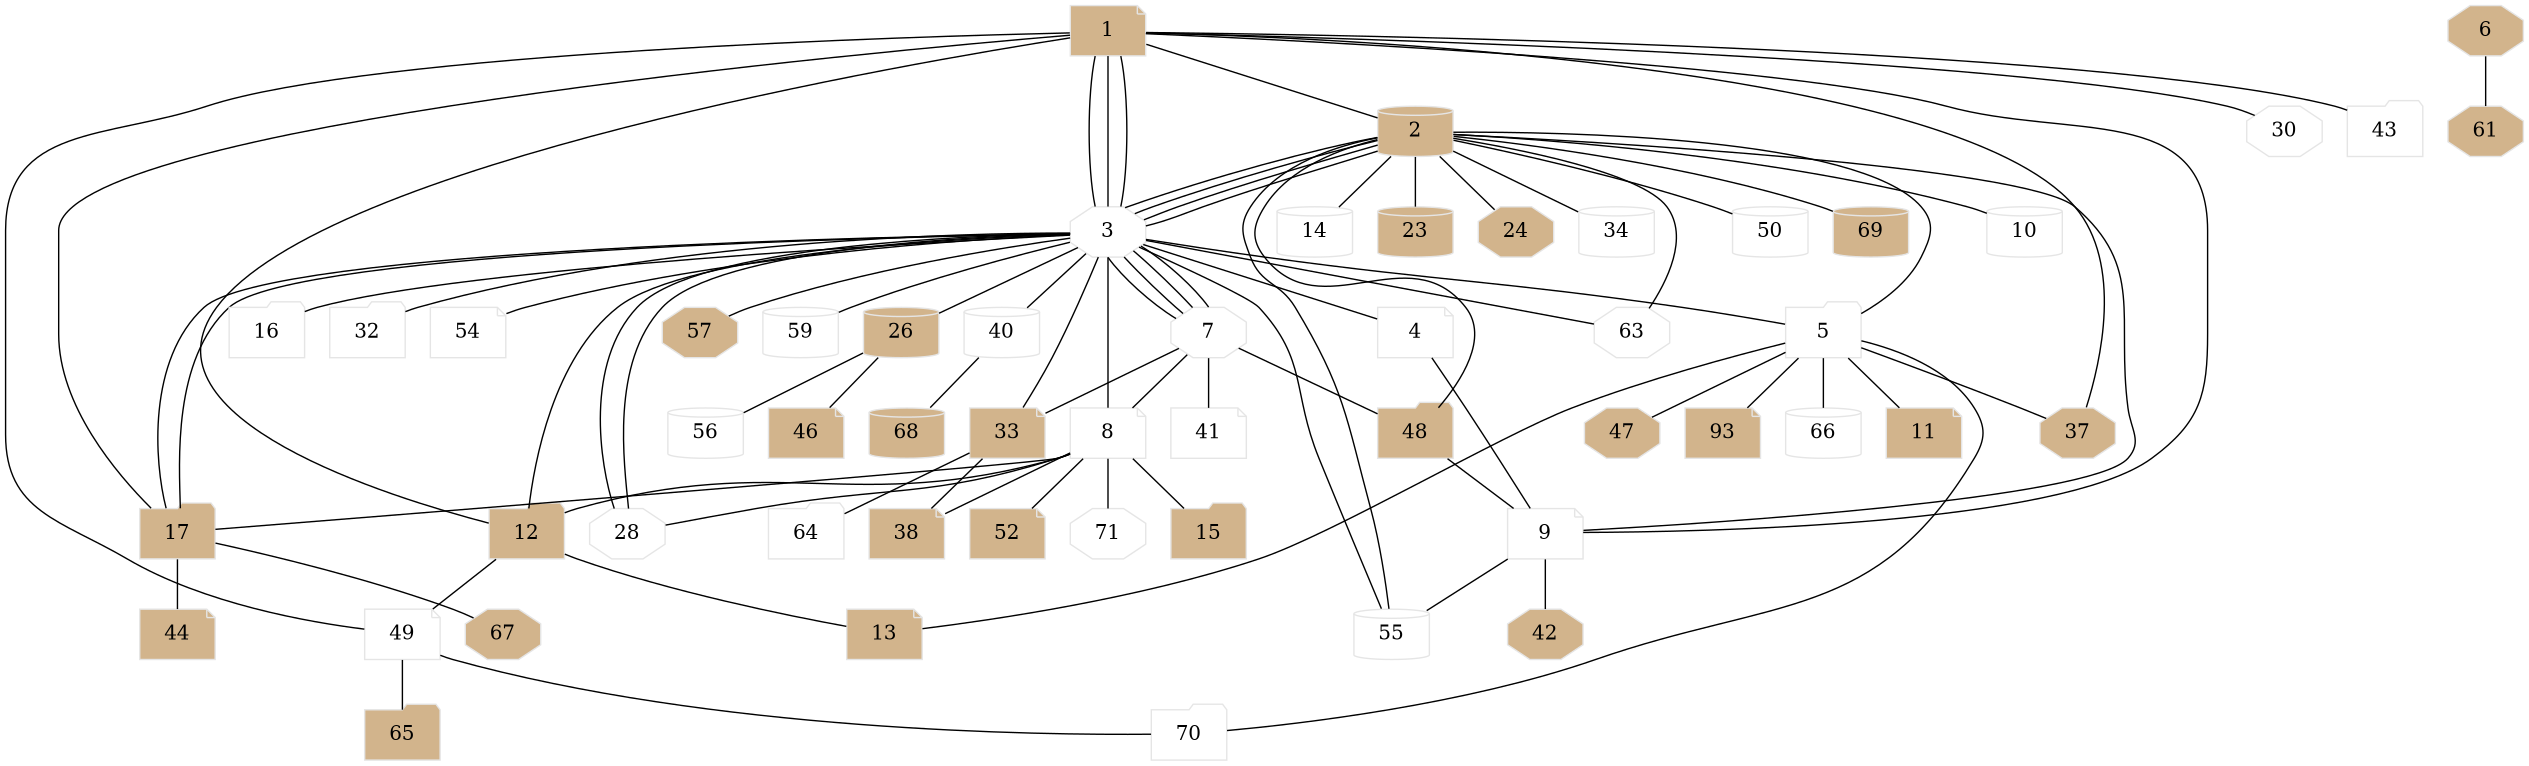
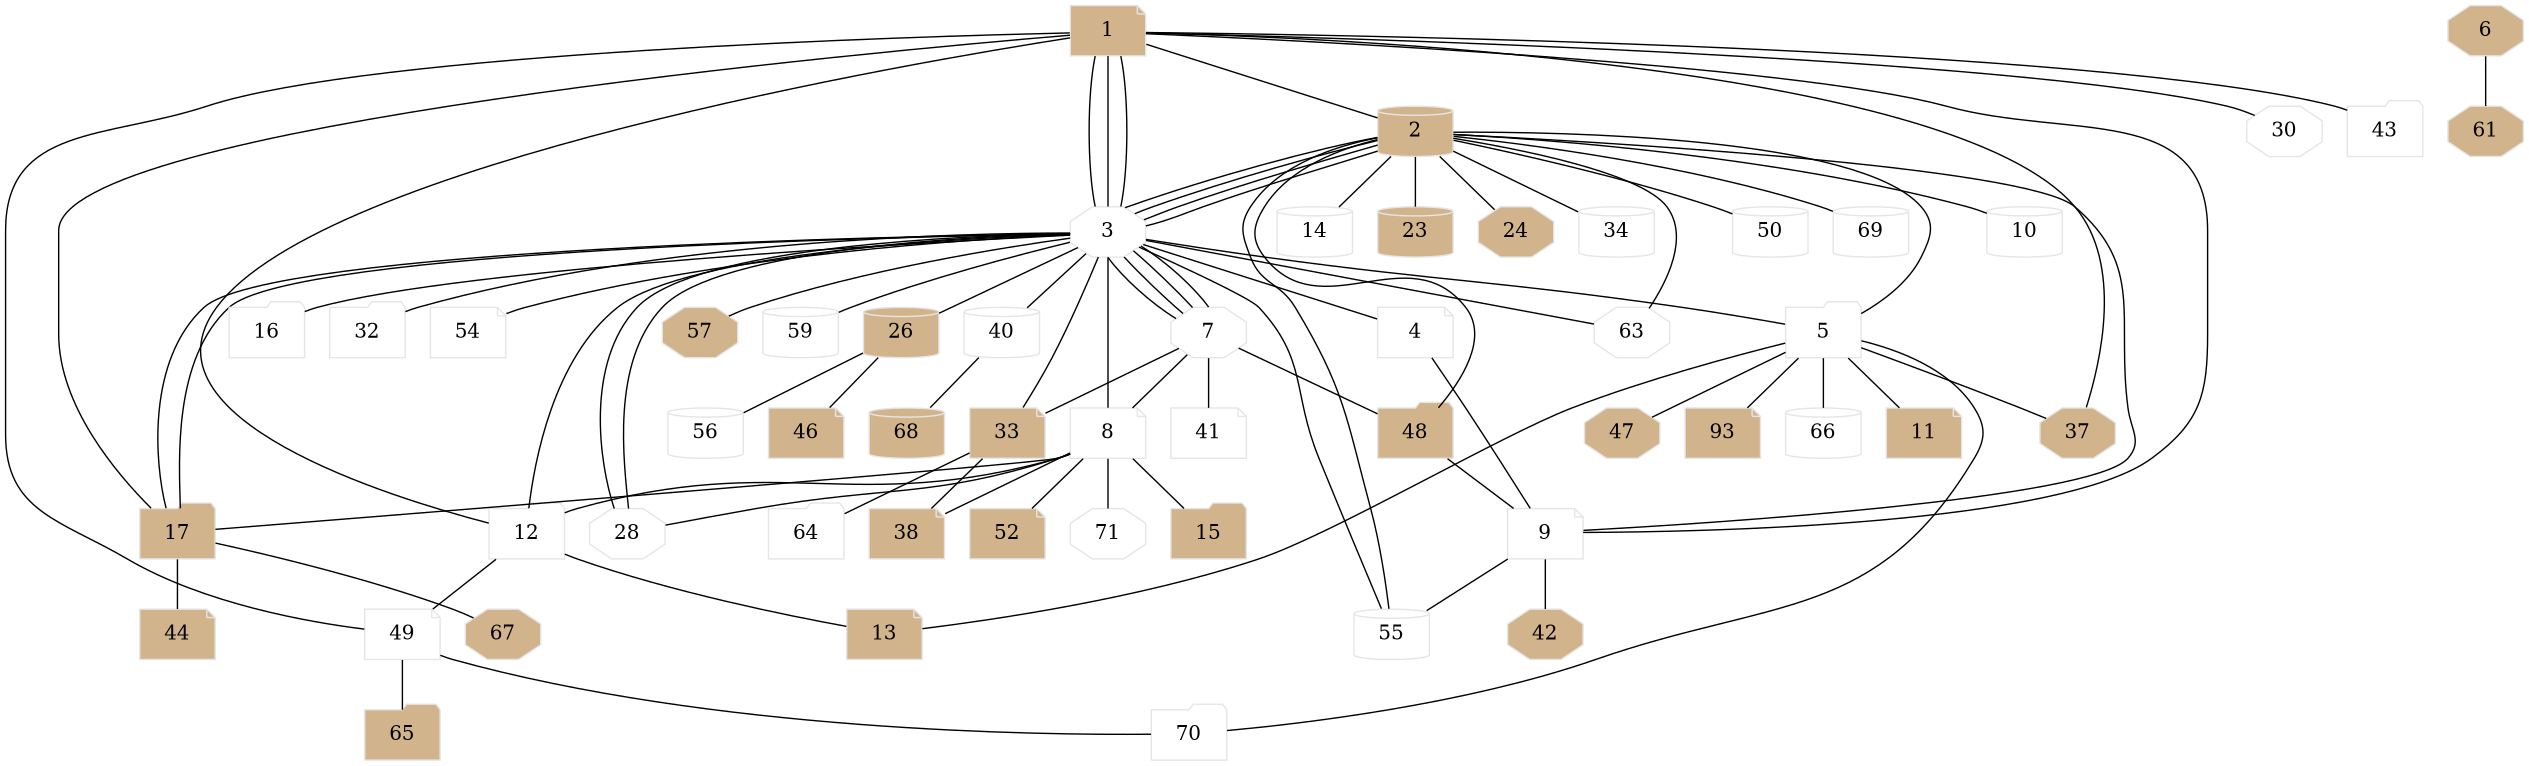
node "69": fillcolor tan -> white
node "12": fillcolor tan -> white
